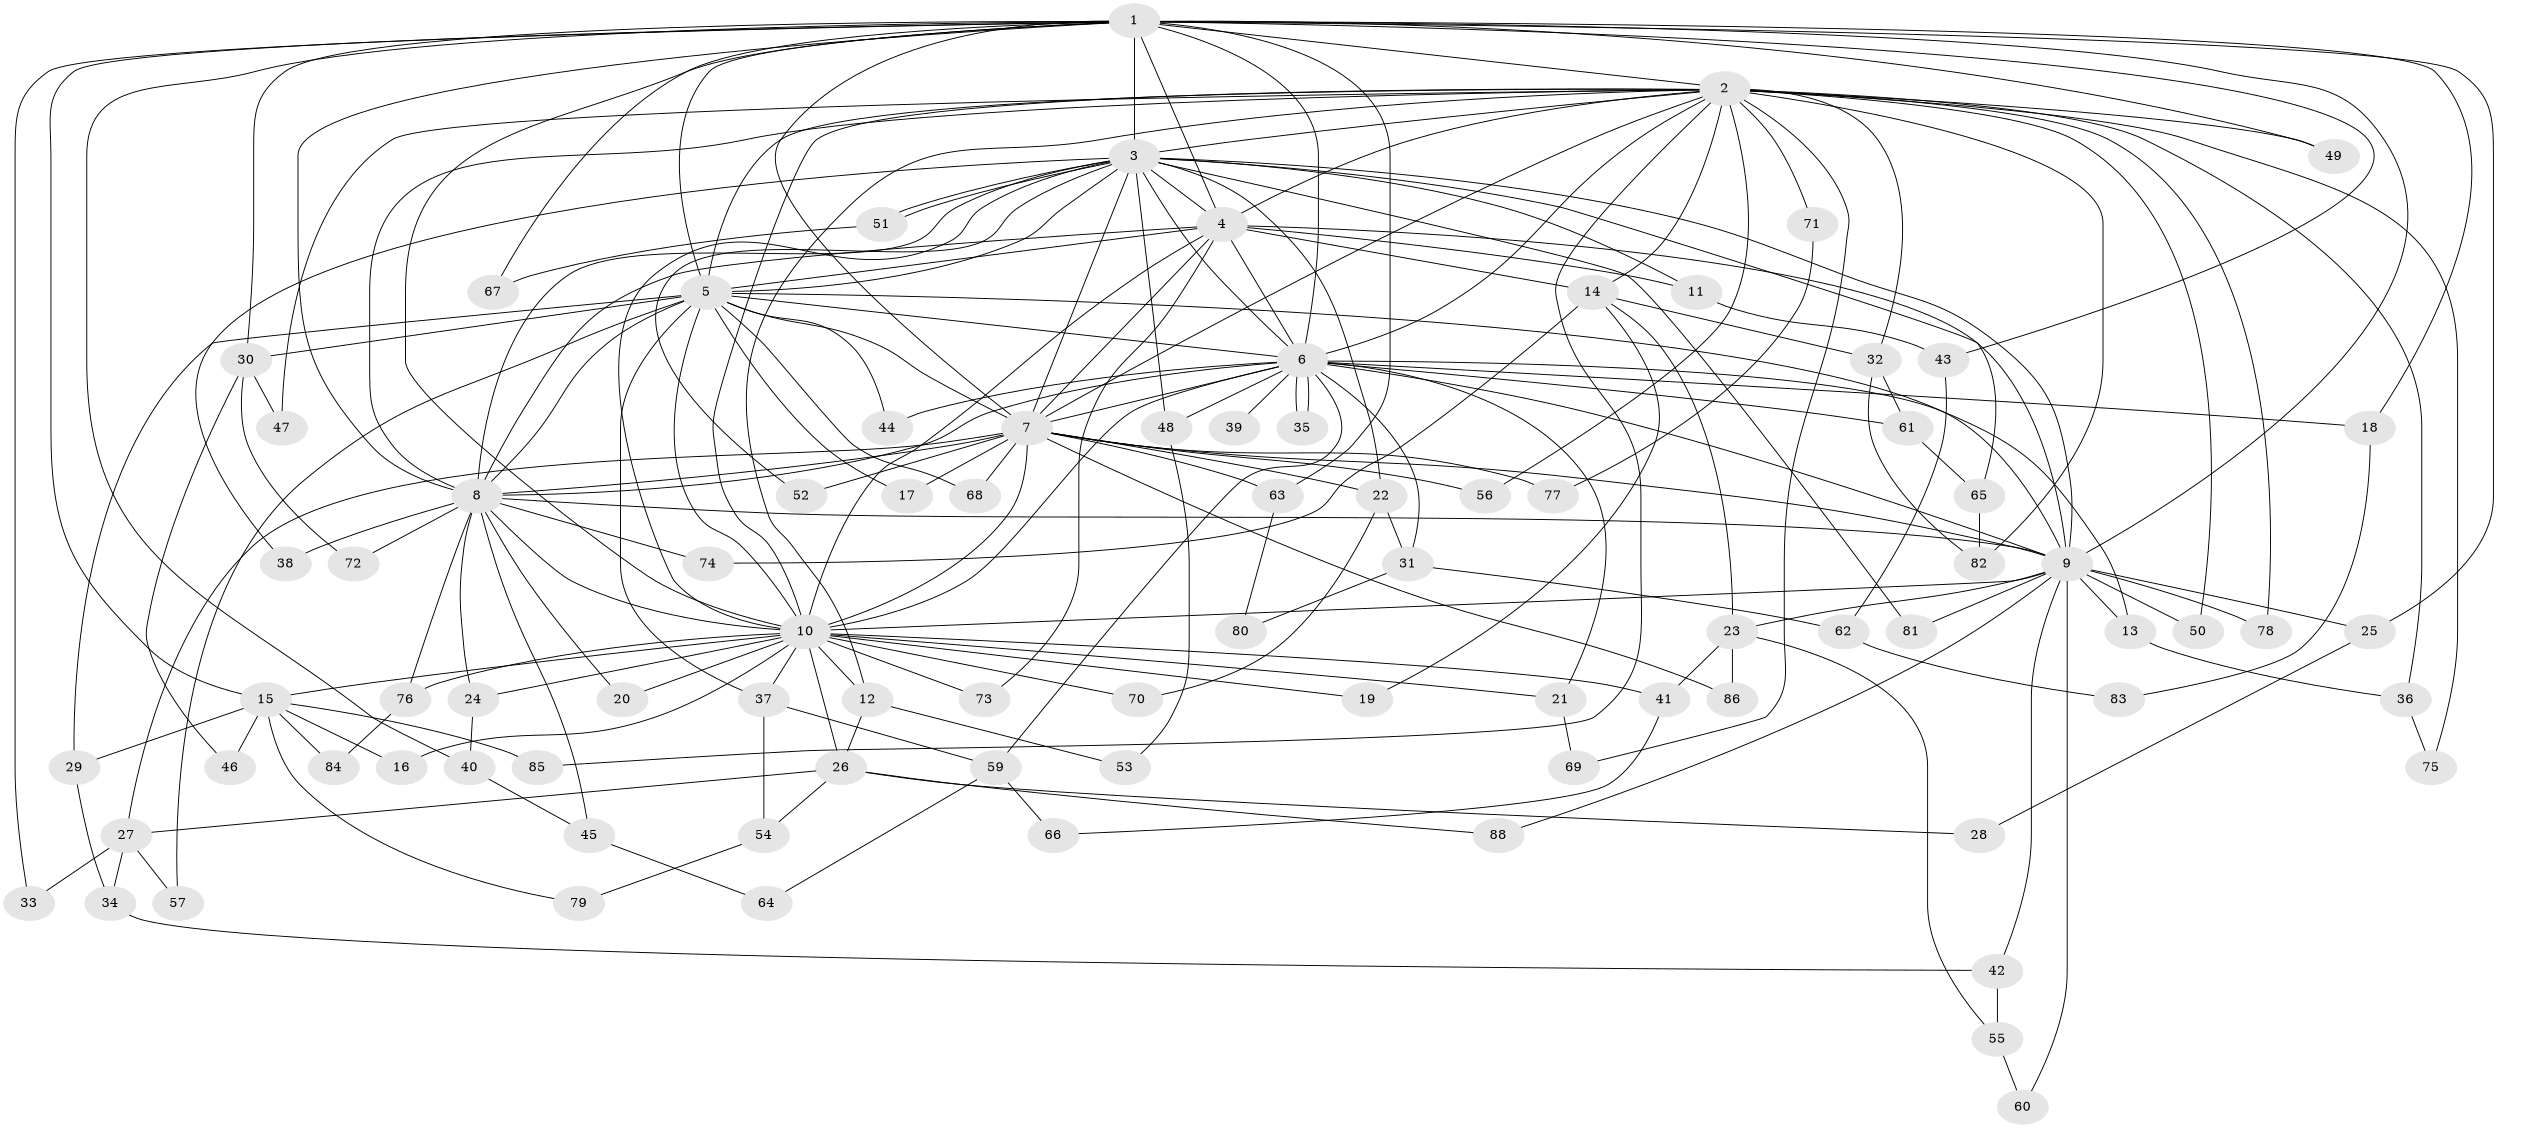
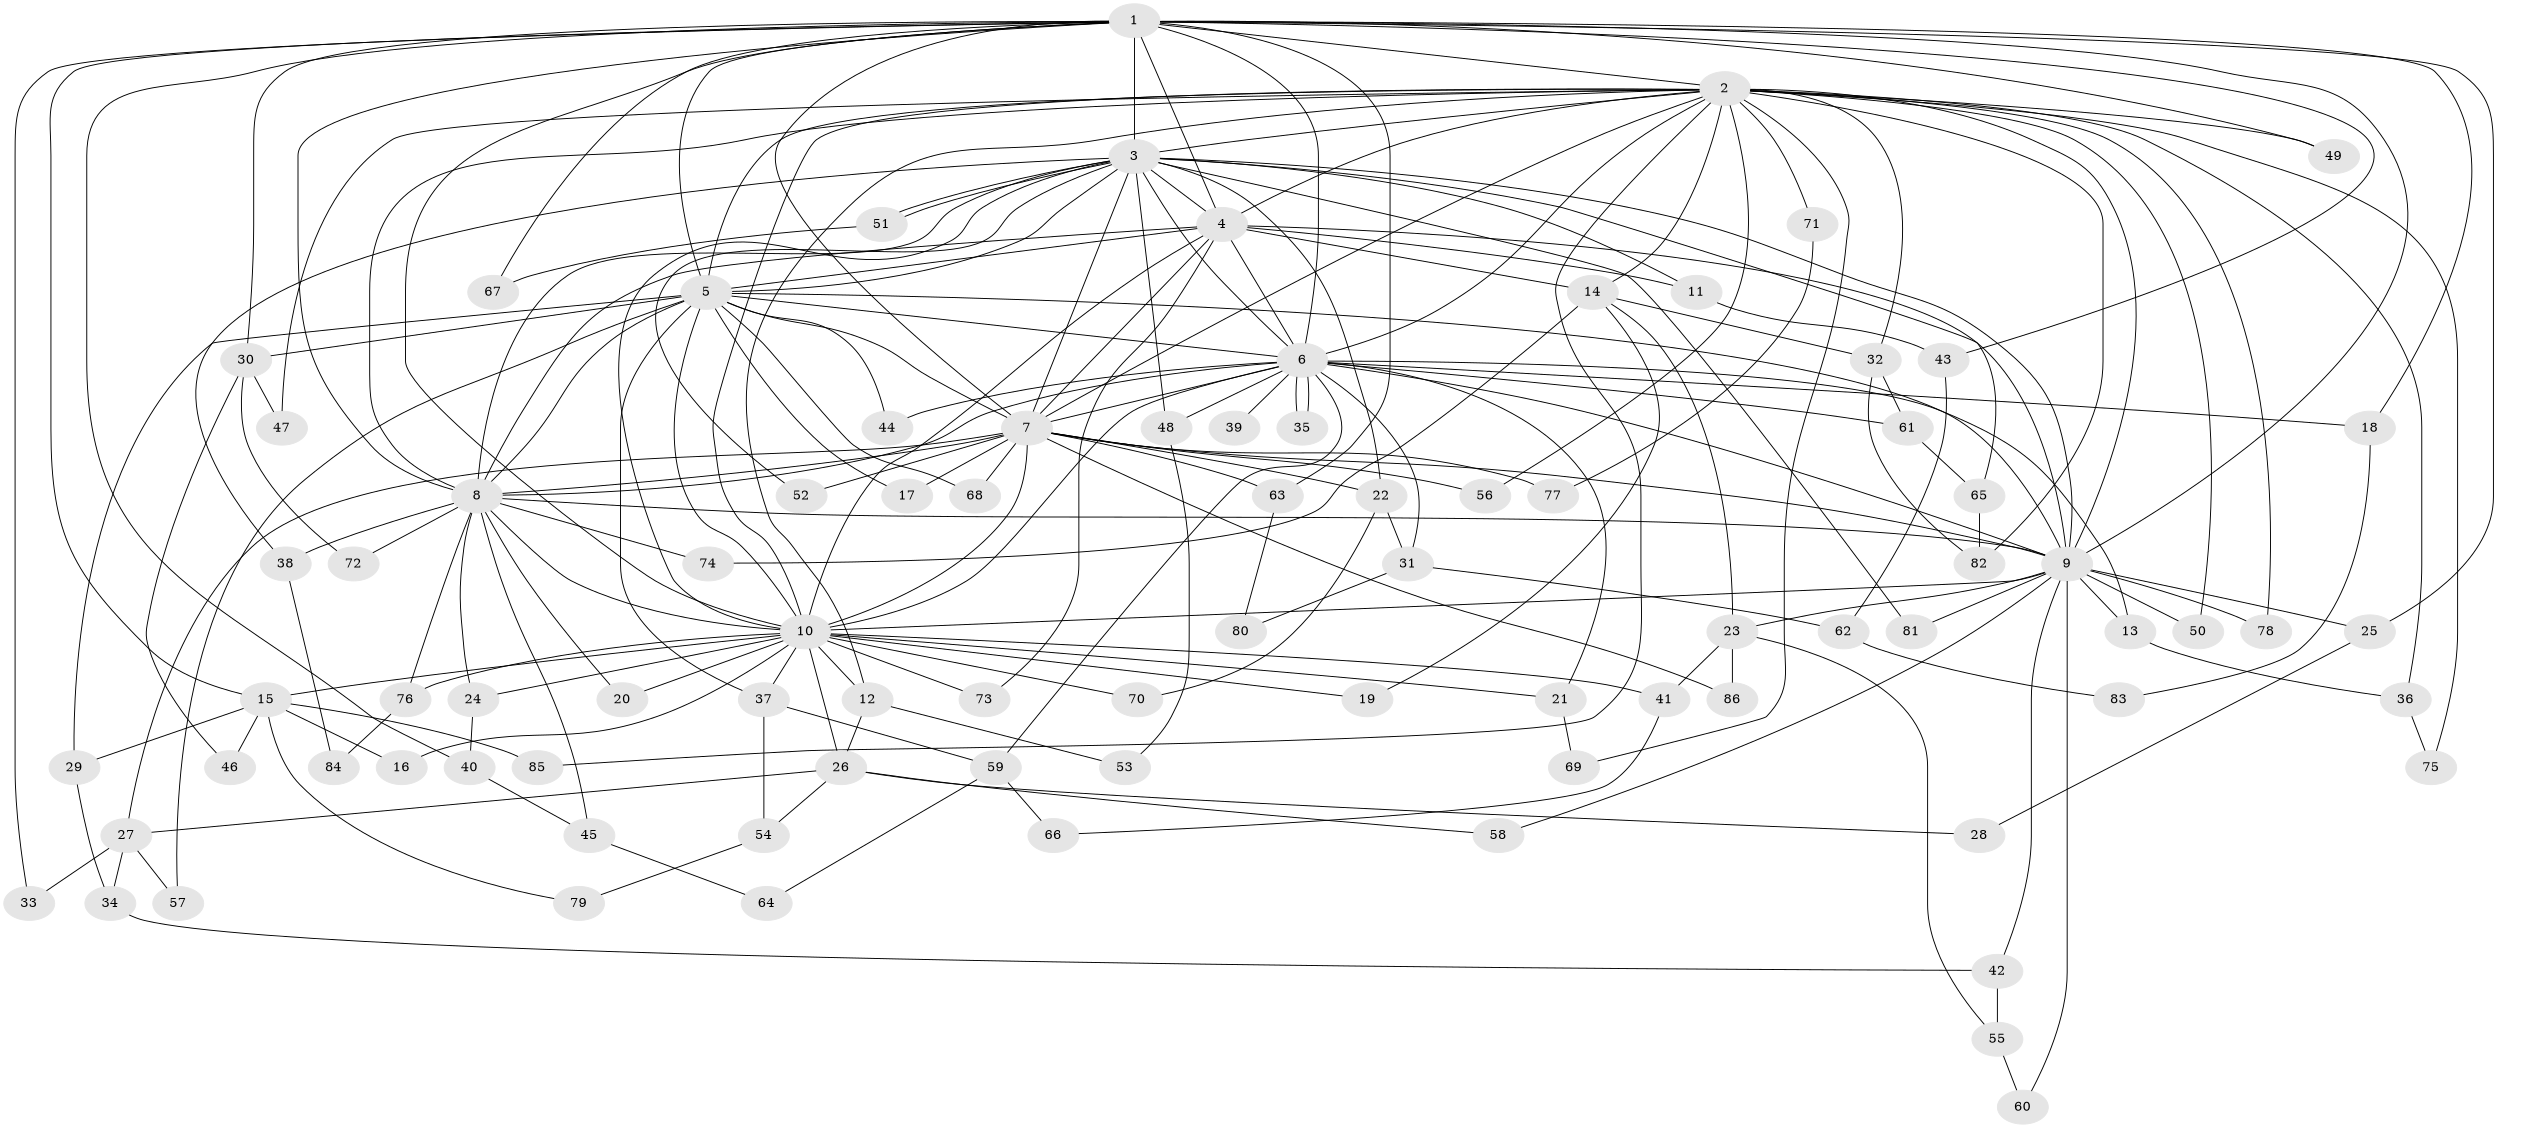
edge "2" -- "9": added
edge "15" -- "84": now "38" -- "84"
node "88": label "88" -> "58"
